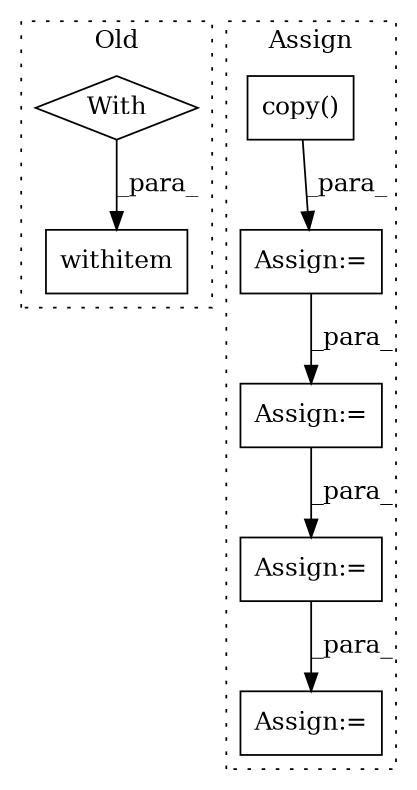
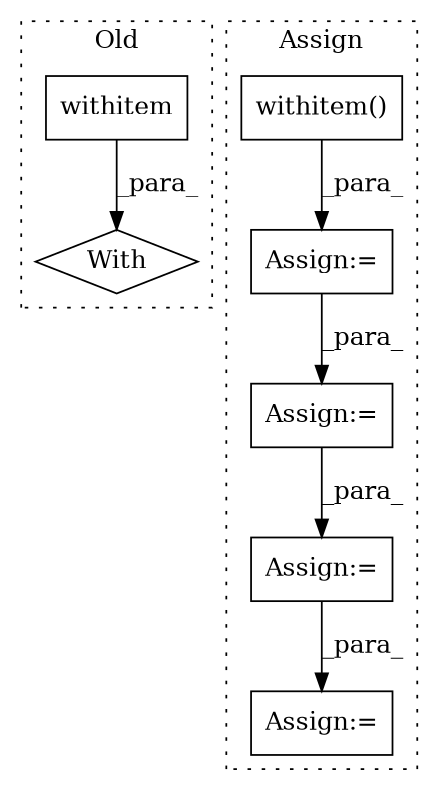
node "copy()": label "copy()" -> "withitem()"
edge "With" -> "withitem": reversed
